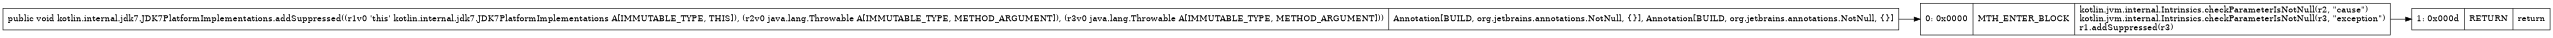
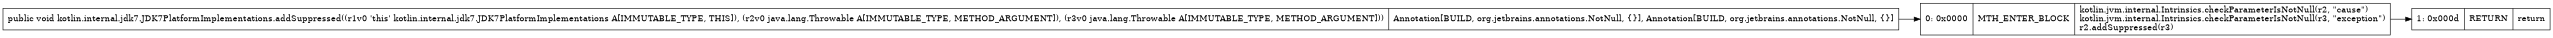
node "0: 0x0000": text "r1.addSuppressed(r3)" -> "r2.addSuppressed(r3)"
